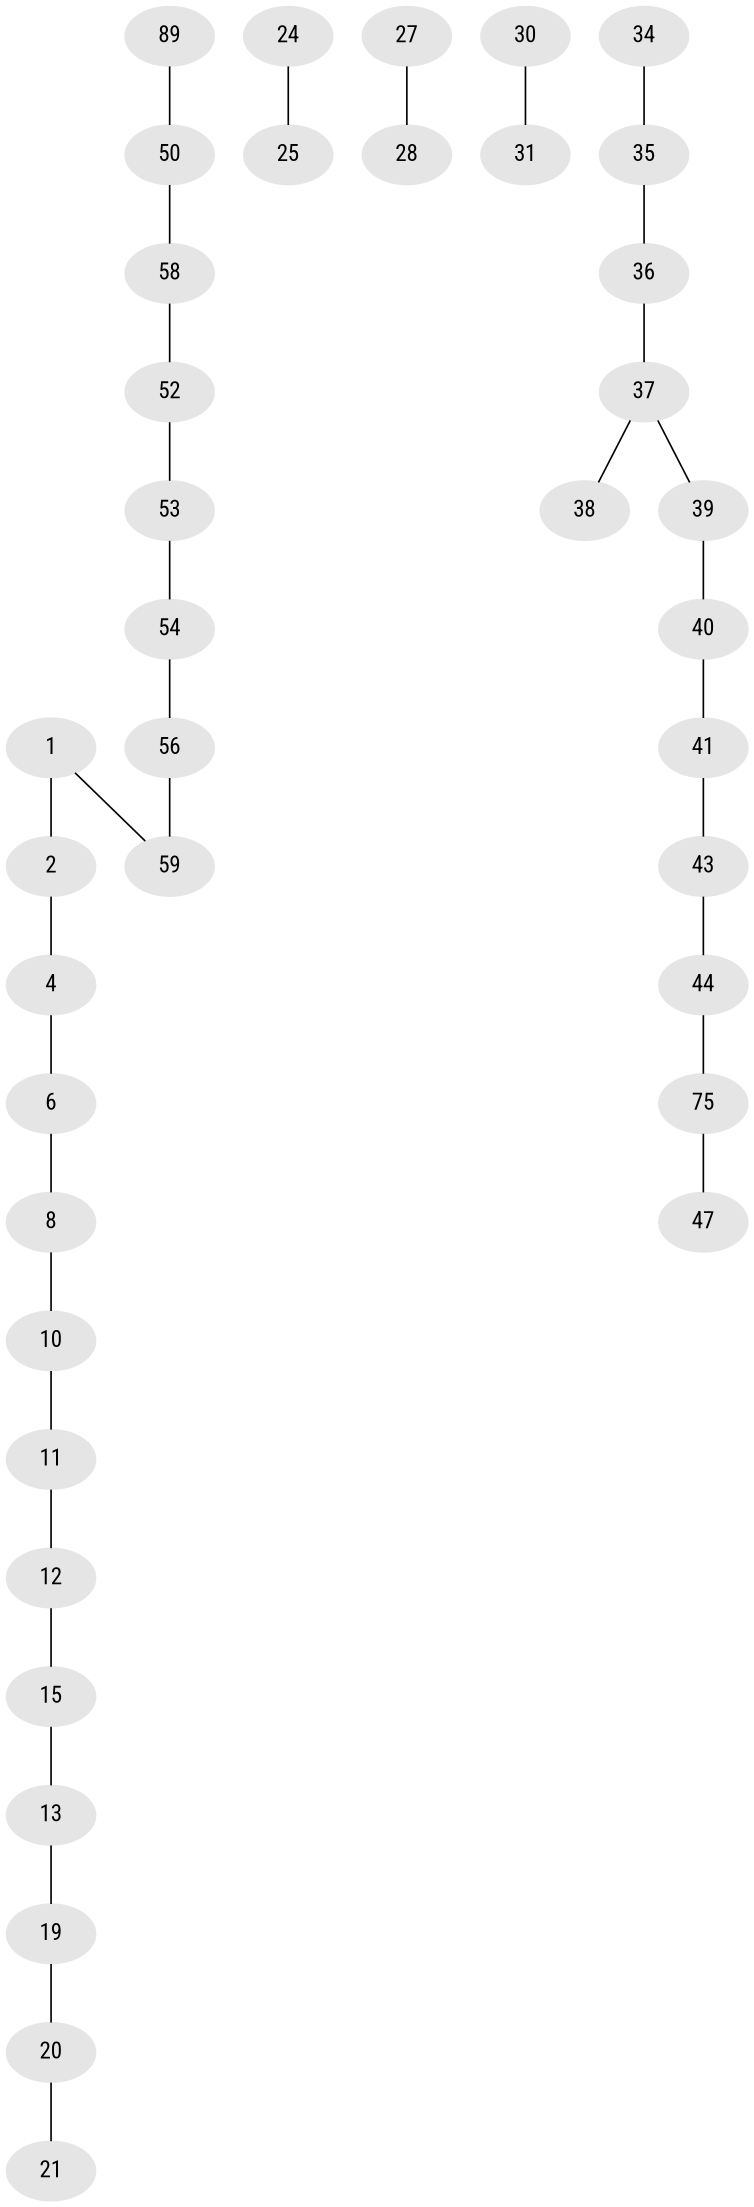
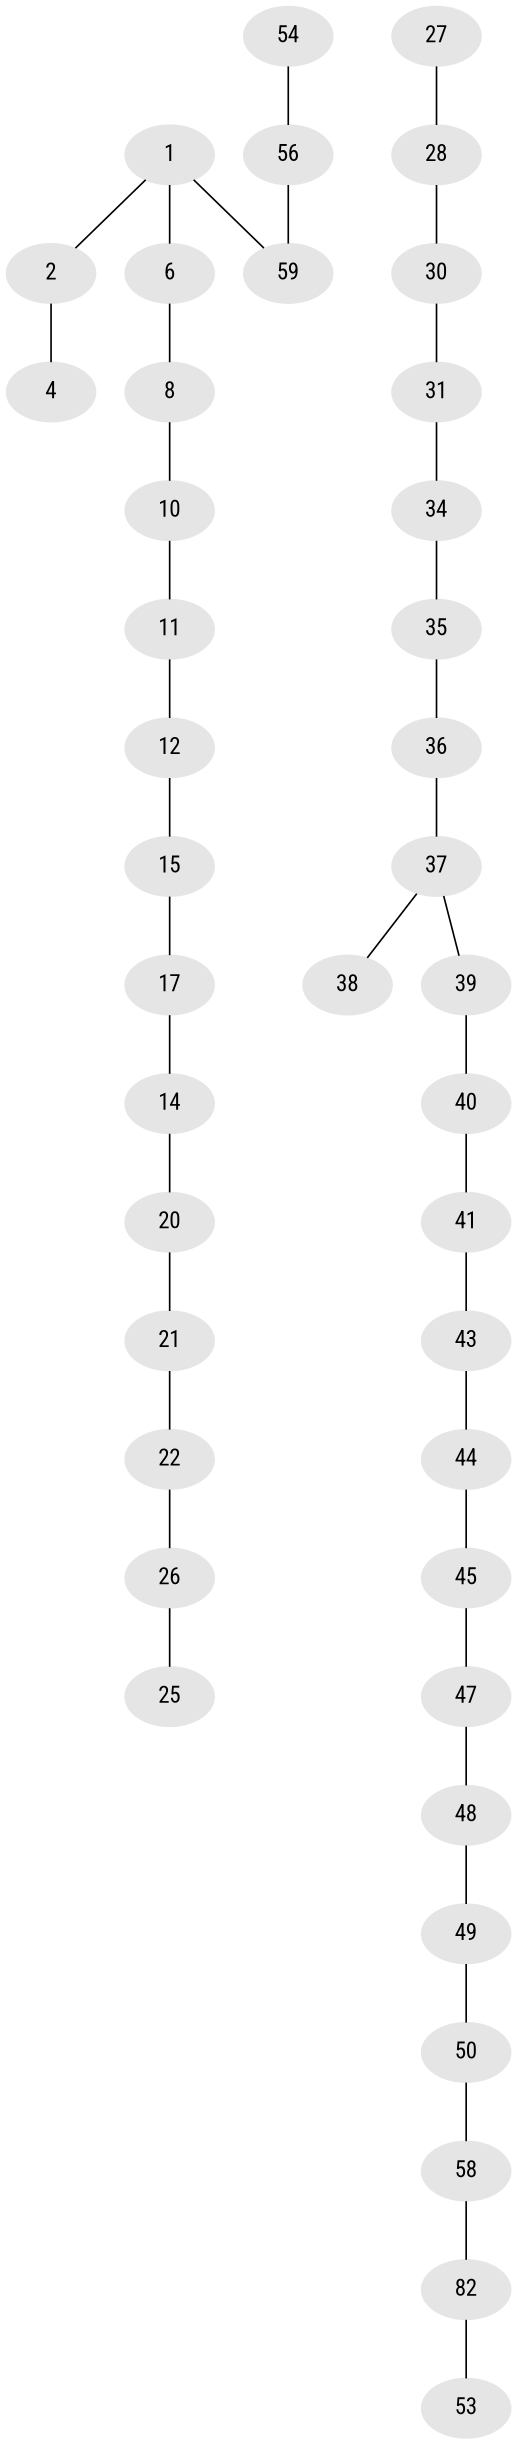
node "89": label "89" -> "49"
node "24": label "24" -> "26"
edge "28" -- "30": added
node "52": label "52" -> "82"
edge "31" -- "34": added
edge "53" -- "54": removed
edge "4" -- "6": now "1" -- "6"
node "75": label "75" -> "45"
node "22": added
node "13": label "13" -> "17"
node "48": added
node "19": label "19" -> "14"
